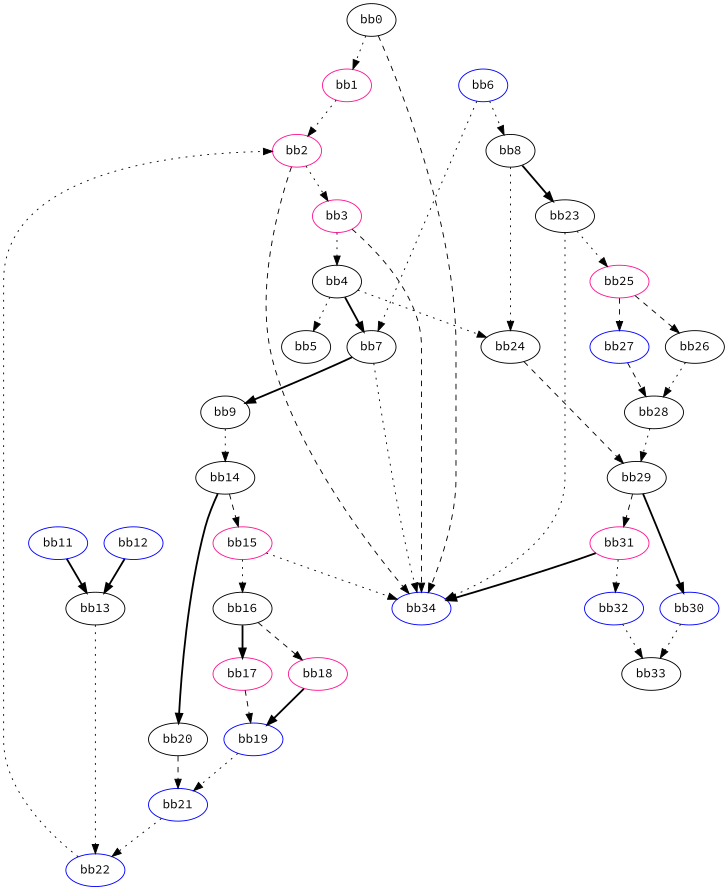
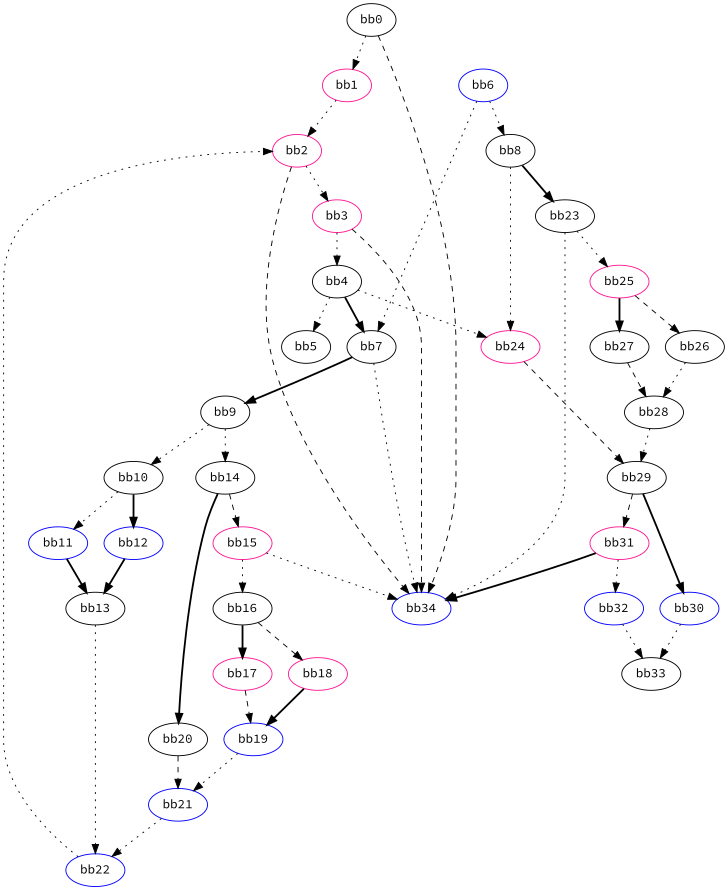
edge "bb25" -> "bb27": style dashed -> bold
node "bb24": color black -> deeppink
node "bb27": color blue -> black
node "bb10": added
